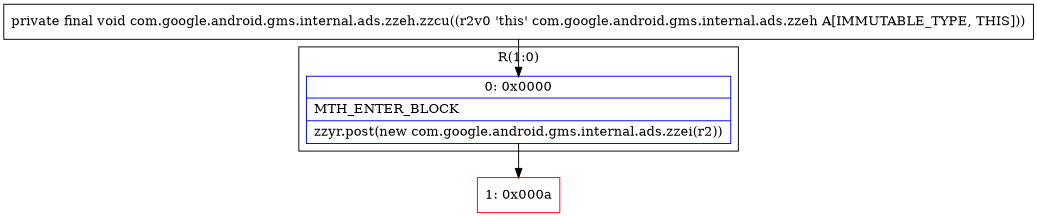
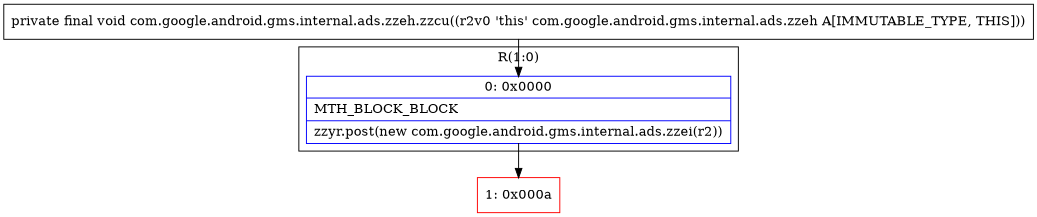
node "0: 0x0000": text "MTH_ENTER_BLOCK" -> "MTH_BLOCK_BLOCK"
